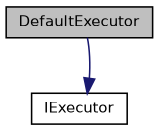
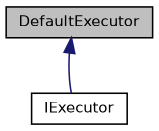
edge "DefaultExecutor" -> "IExecutor": reversed
